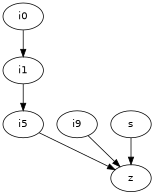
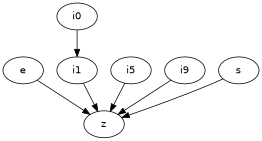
node "e": added
edge "i1" -> "i5": now "i1" -> "z"
